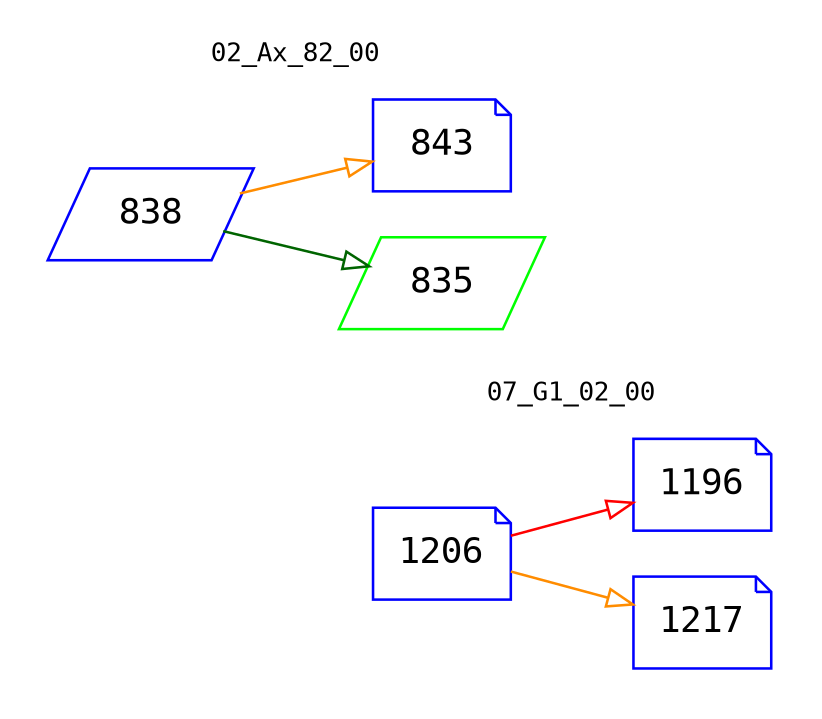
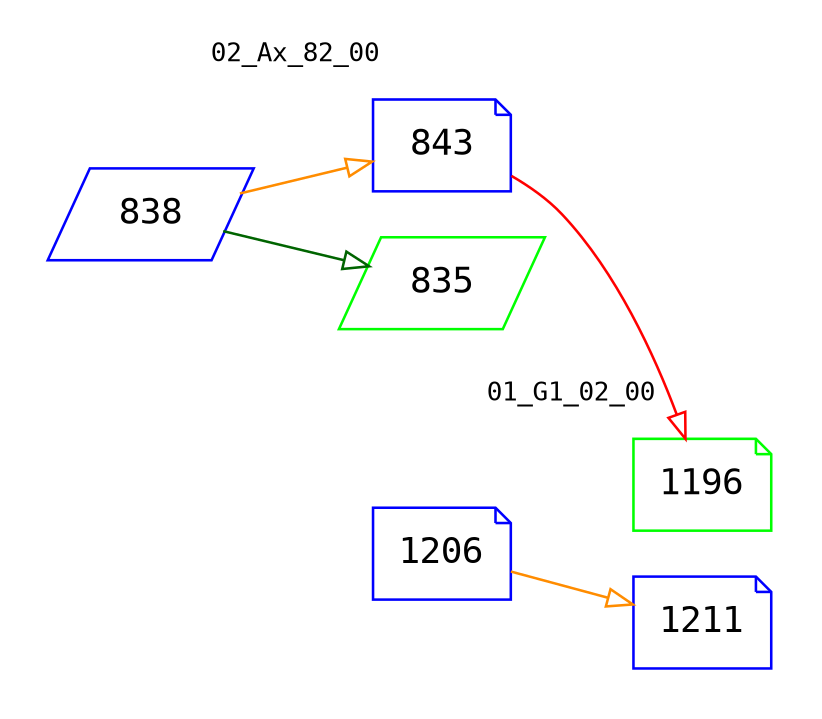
cluster "07_G1_02_00": label "07_G1_02_00" -> "01_G1_02_00"
node "1196": color blue -> green
edge "1206" -> "1196": now "843" -> "1196"
node "1217": label "1217" -> "1211"
